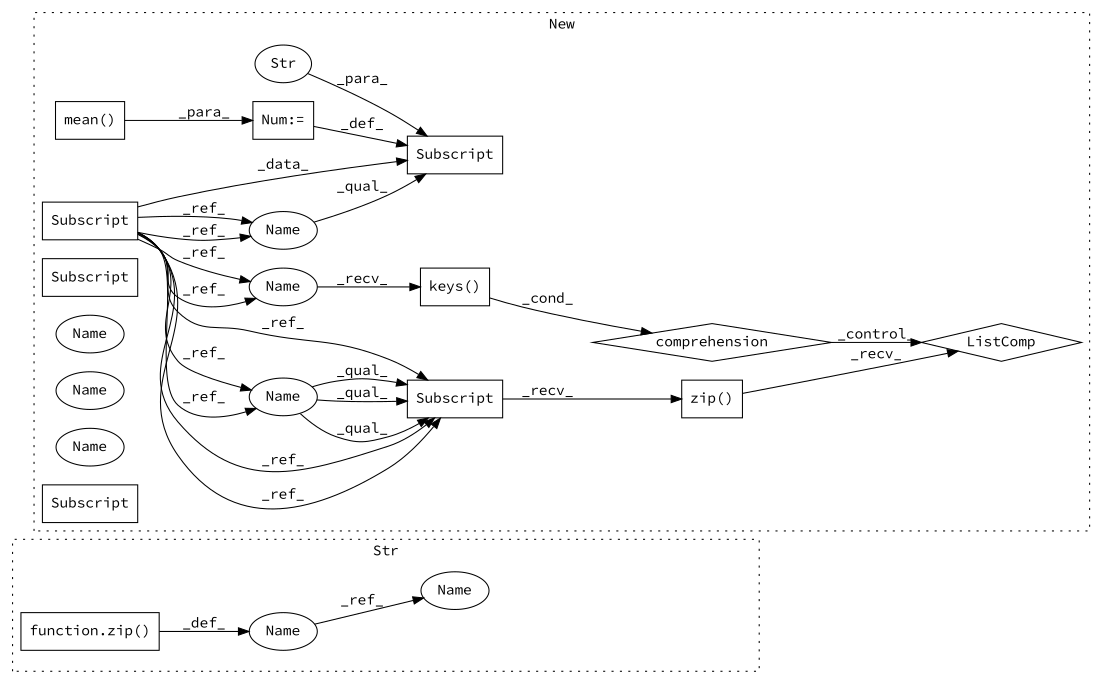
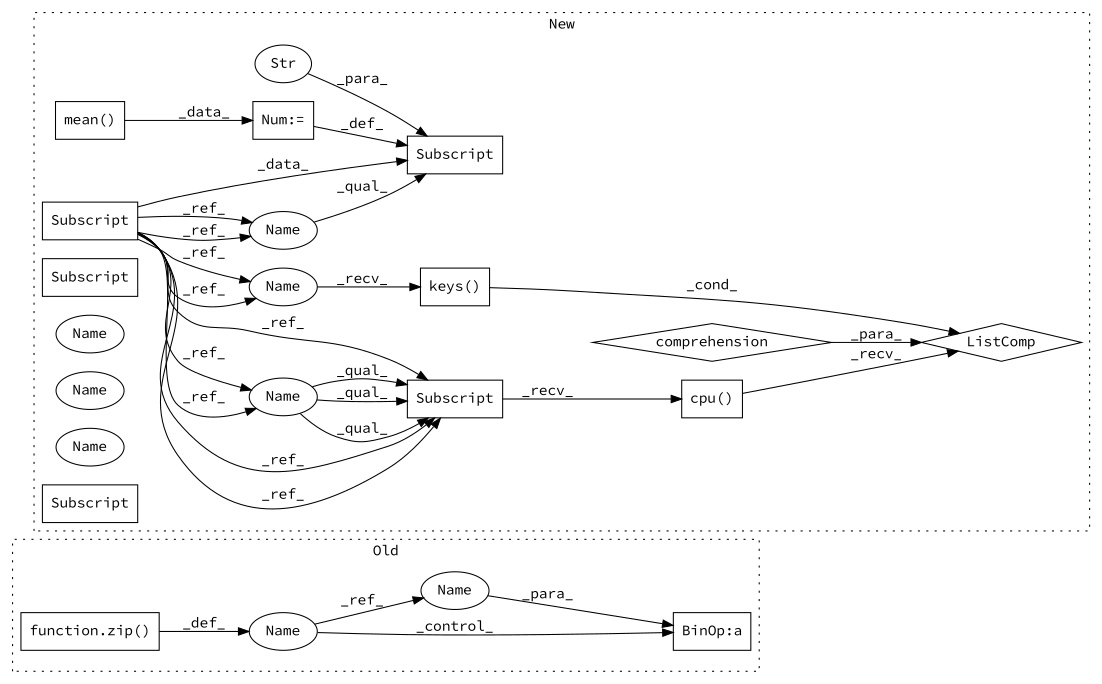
edge "mean()" -> "Num:=": label "_para_" -> "_data_"
edge "keys()" -> "comprehension": now "keys()" -> "ListComp"
edge "comprehension" -> "ListComp": label "_control_" -> "_para_"
node "zip()": label "zip()" -> "cpu()"
cluster "Str": label "Str" -> "Old"
node "BinOp:a": added
